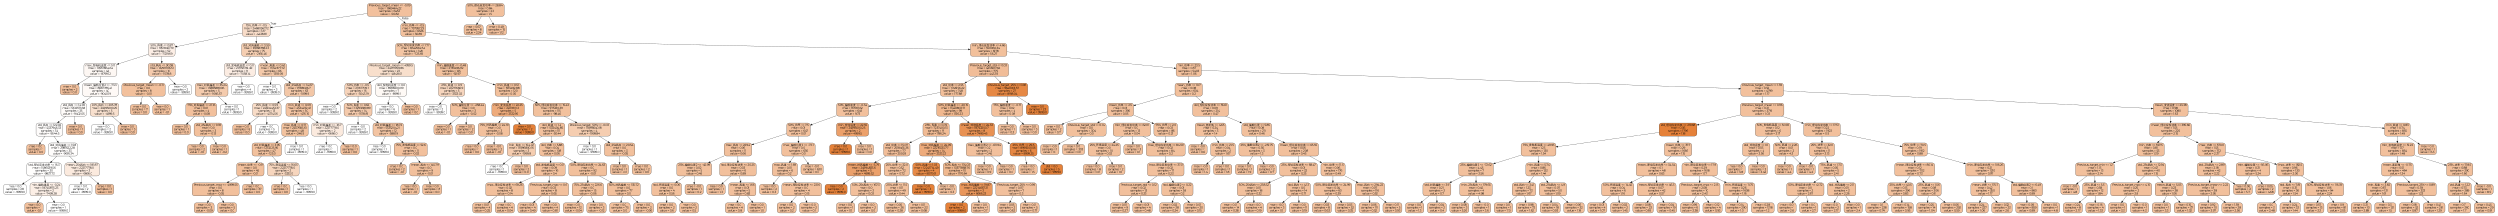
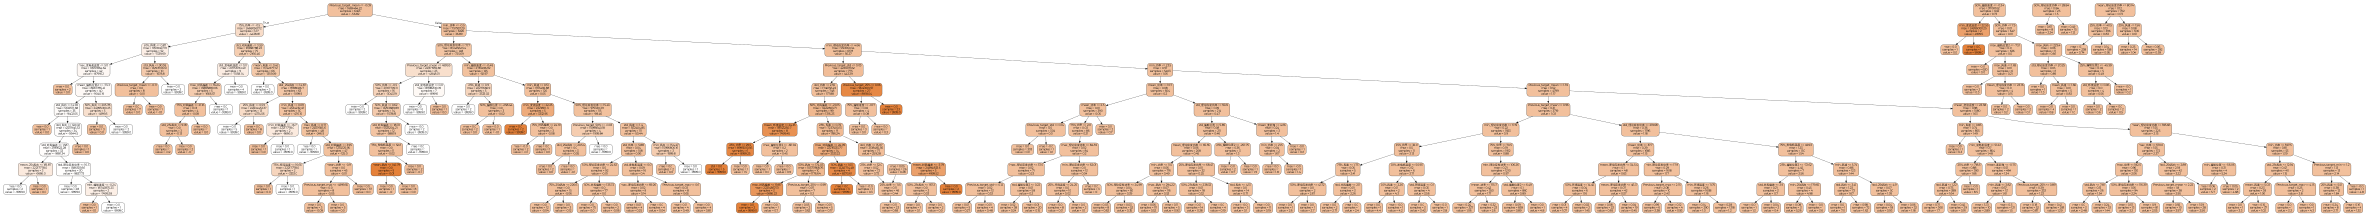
edge "std_功率 <= 2.55 mse = 1746156.22 samples = 748 value = 177.88" -> "50%_偏航速度 <= -0.34 mse = 97067.62 samples = 649 value = 9.73": removed
node "std_理论应发功率 <= 219.68 mse = 0.36 samples = 1796 value = 1.18": fillcolor #e58139 -> #f2c09c
edge "min_理论应发功率 <= 62.01 mse = 0.0 samples = 13 value = 0.04" -> "max_理论应发功率 <= 84.59 mse = 0.02 samples = 84 value = 0.2": reversed
edge "75%_功率 <= 70.5 mse = 0.19 samples = 1912 value = 0.88" -> "mean_理论应发功率 <= 80.14 mse = 0.12 samples = 702 value = 0.73": removed
edge "25%_功率 <= 32.0 mse = 0.5 samples = 11 value = 3.13" -> "mse = -0.0 samples = 1 value = 4.2": now "25%_功率 <= 32.0 mse = 0.5 samples = 11 value = 3.13" -> "50%_发电机温度 <= 50.93 mse = 0.12 samples = 6 value = 3.71"
node "mean_风向 <= 145.79 mse = 0.0 samples = 9 value = -0.01": fillcolor #f2c09c -> #e58139
edge "25%_功率 <= 11.5 mse = 0.11 samples = 49 value = 0.44" -> "mse = 0.05 samples = 26 value = 0.28": reversed
